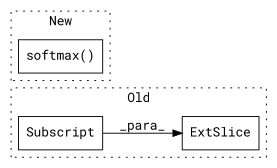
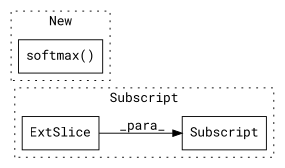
cluster "Old": label "Old" -> "Subscript"
edge "Subscript" -> "ExtSlice": reversed
